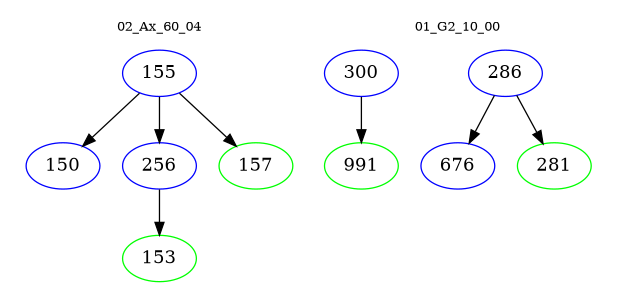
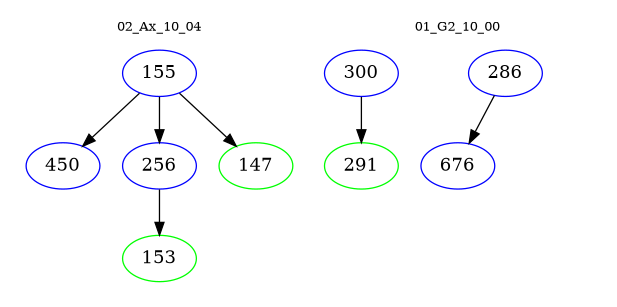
cluster "02_Ax_60_04": label "02_Ax_60_04" -> "02_Ax_10_04"
node "150": label "150" -> "450"
node "157": label "157" -> "147"
node "991": label "991" -> "291"
node "281": removed
